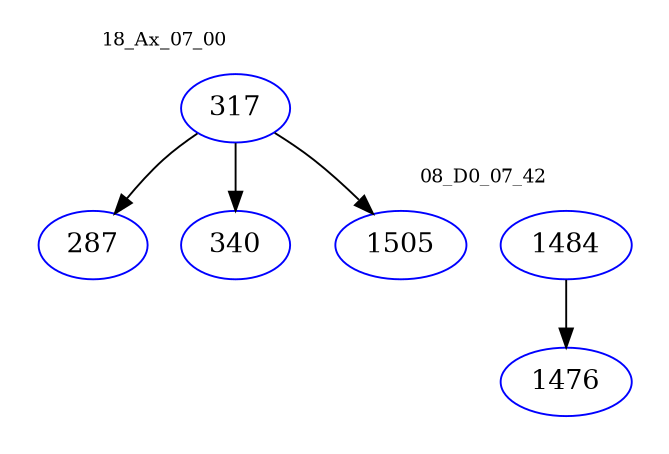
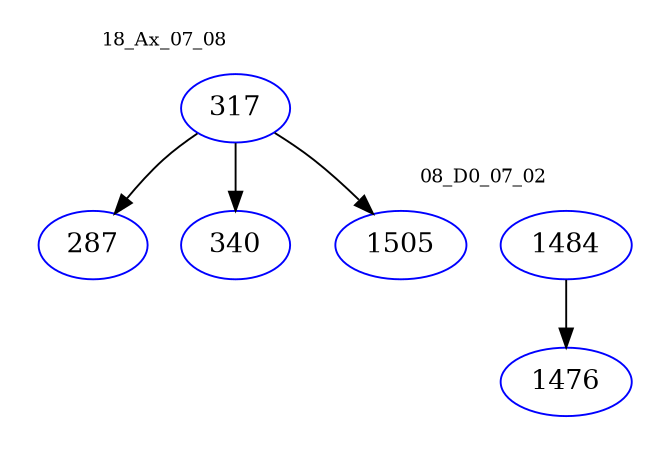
cluster "18_Ax_07_00": label "18_Ax_07_00" -> "18_Ax_07_08"
cluster "08_D0_07_42": label "08_D0_07_42" -> "08_D0_07_02"
